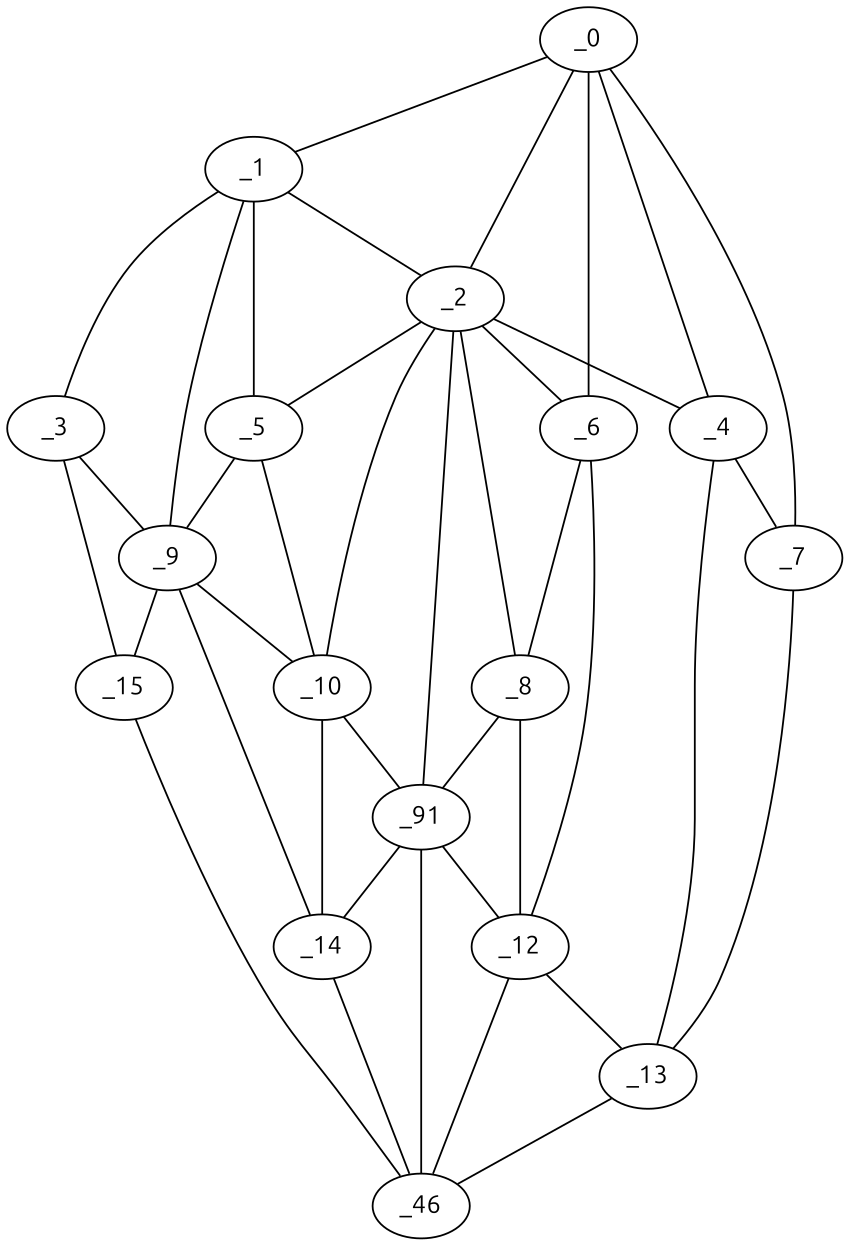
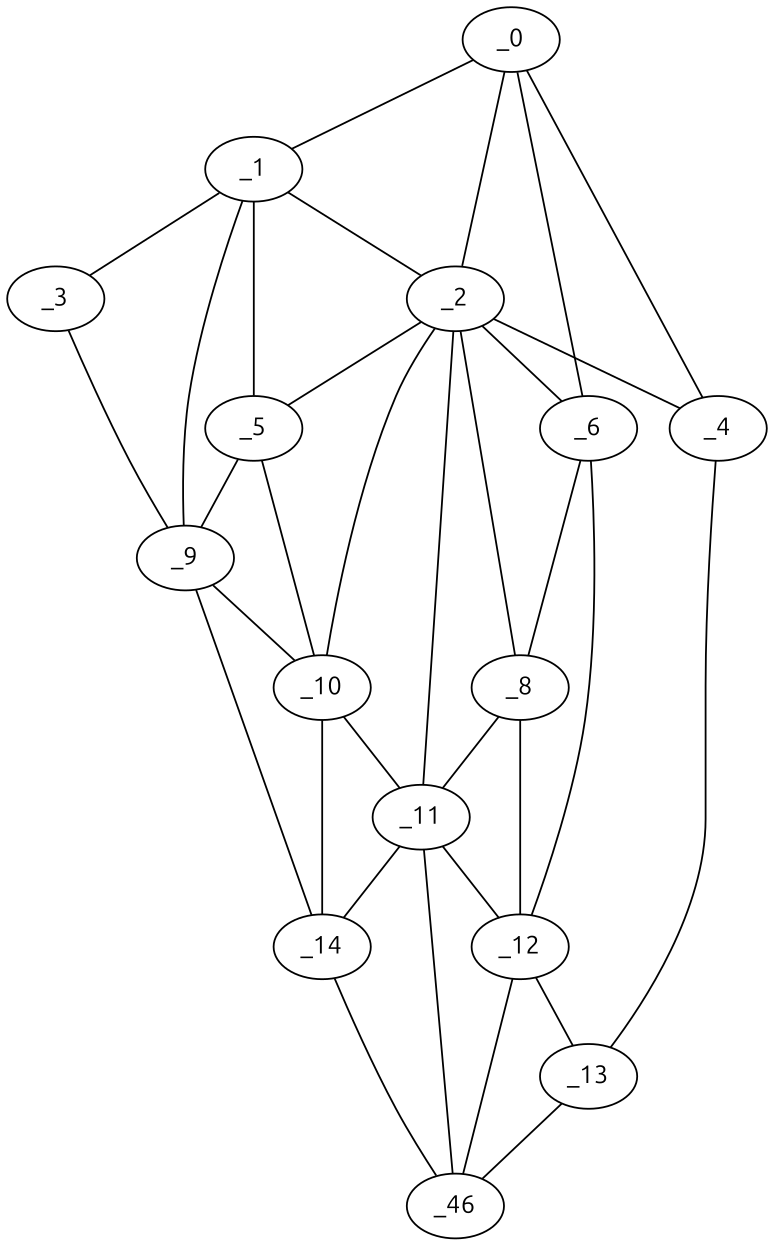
node "_7": removed
node "_15": removed
node "_91": label "_91" -> "_11"
